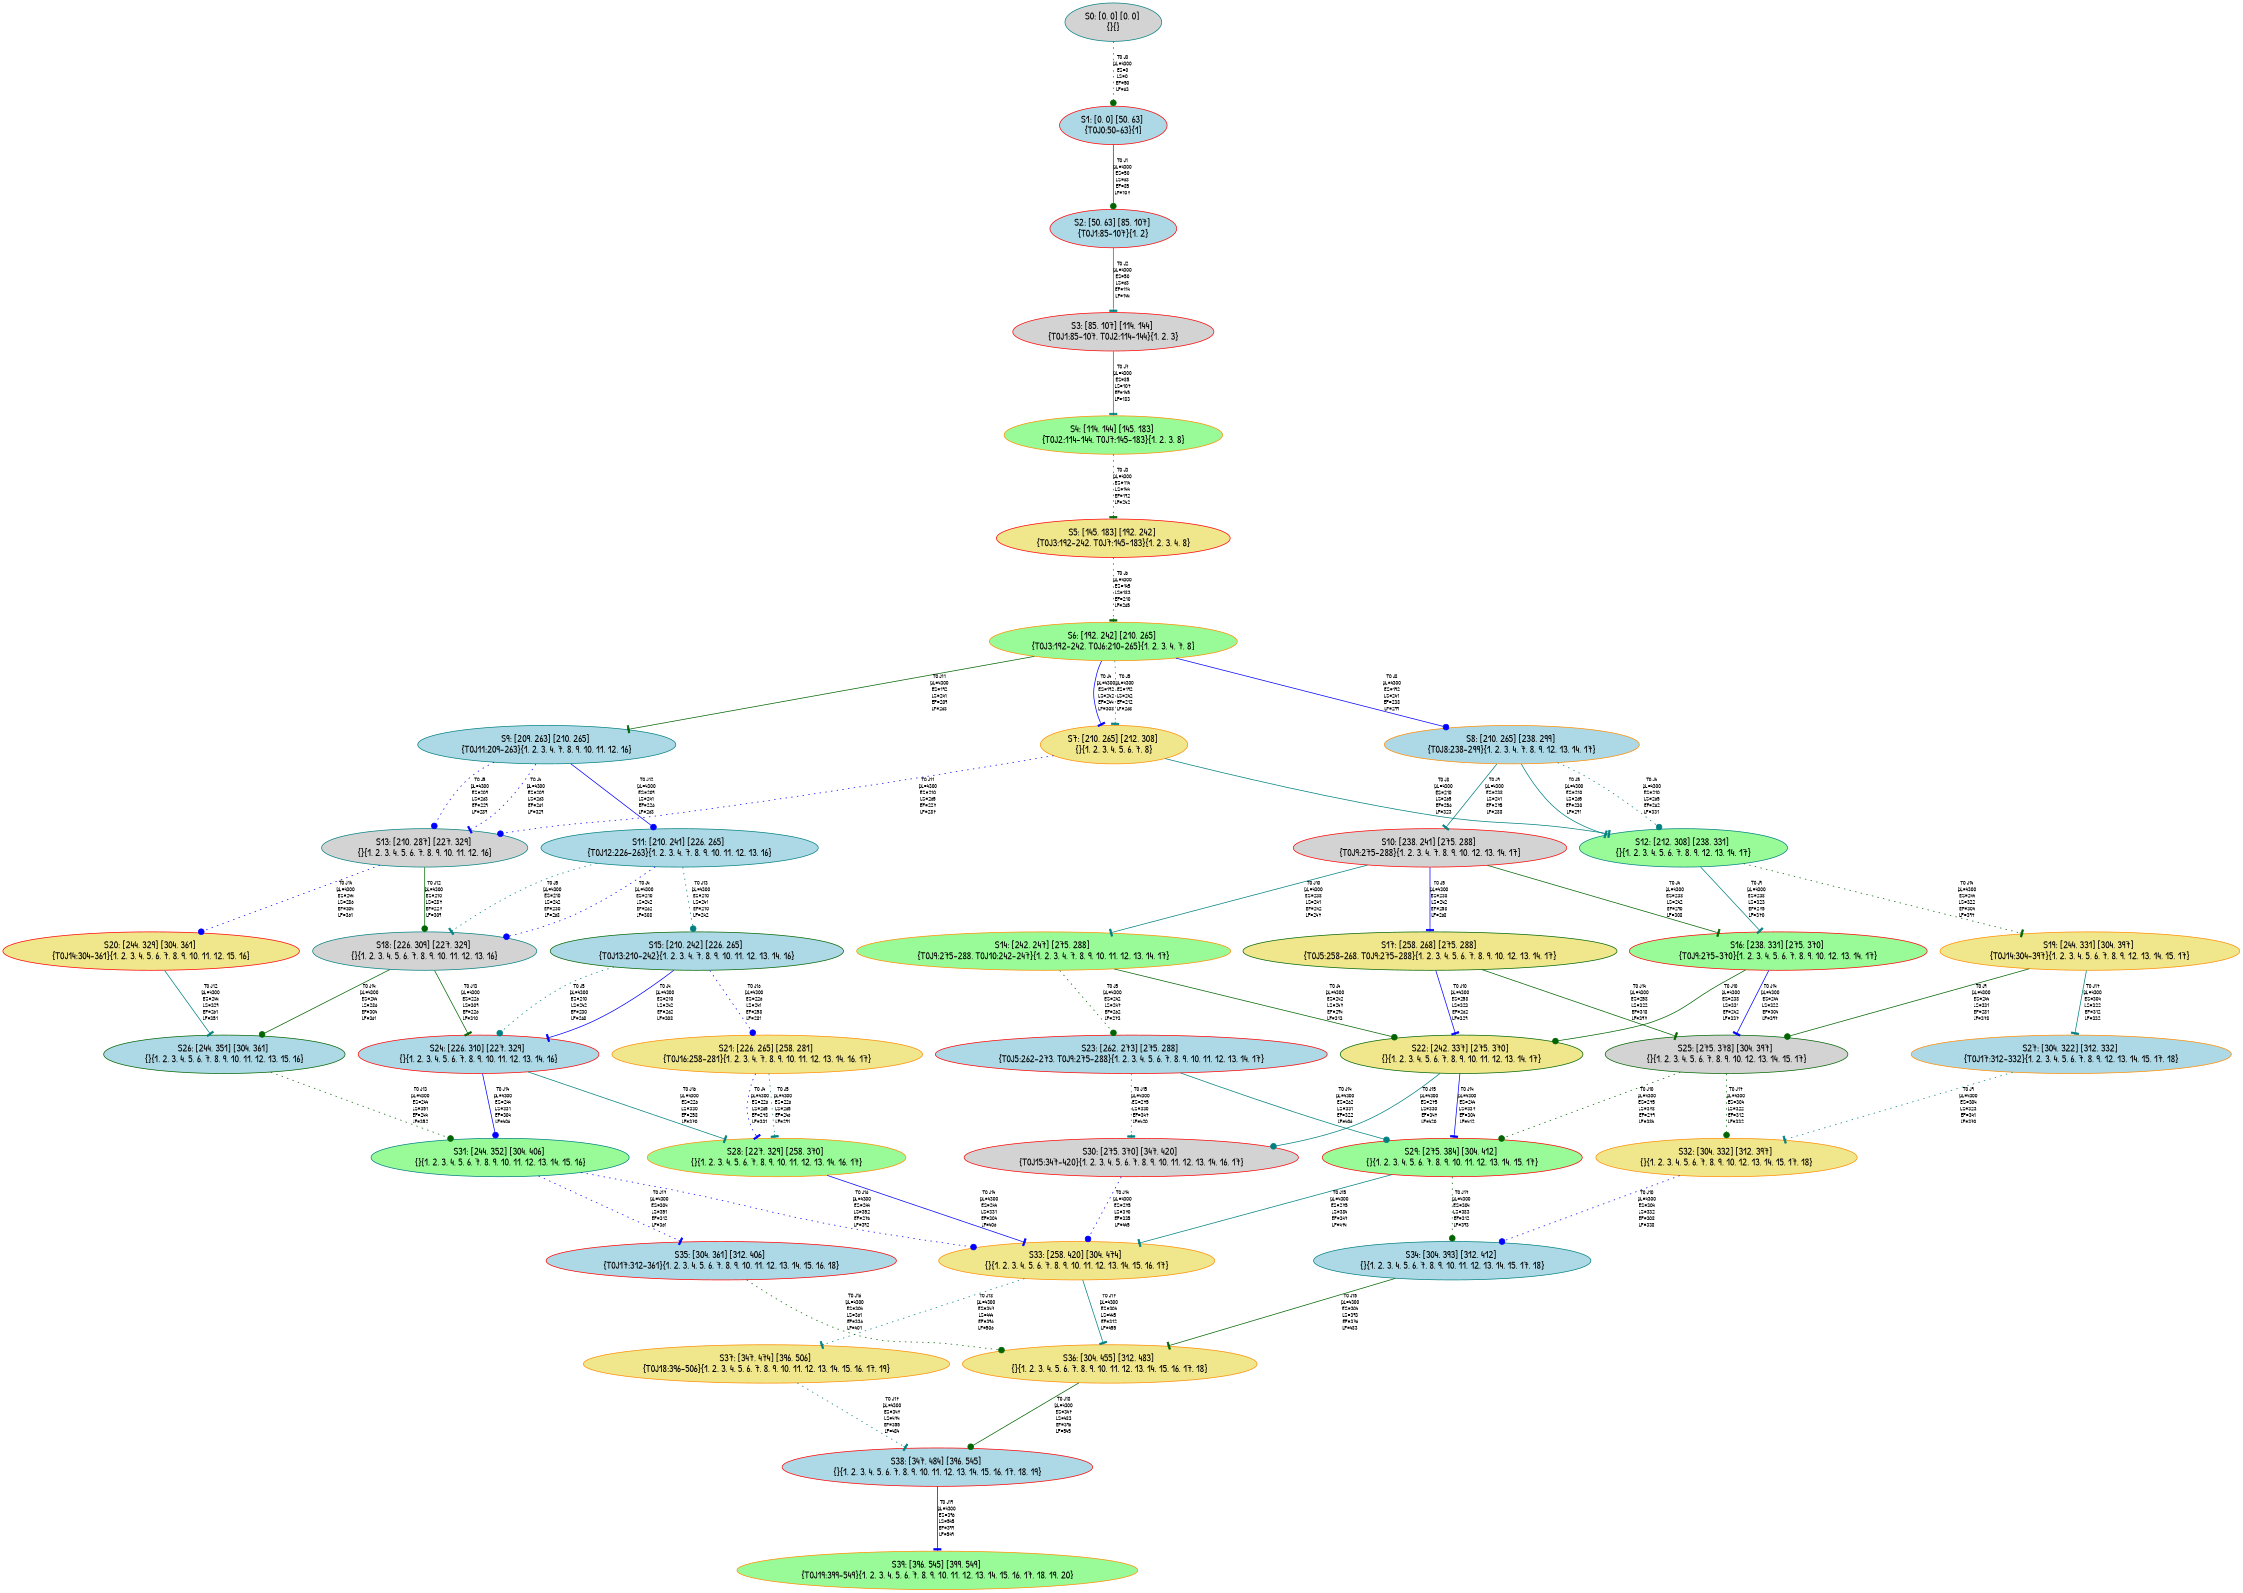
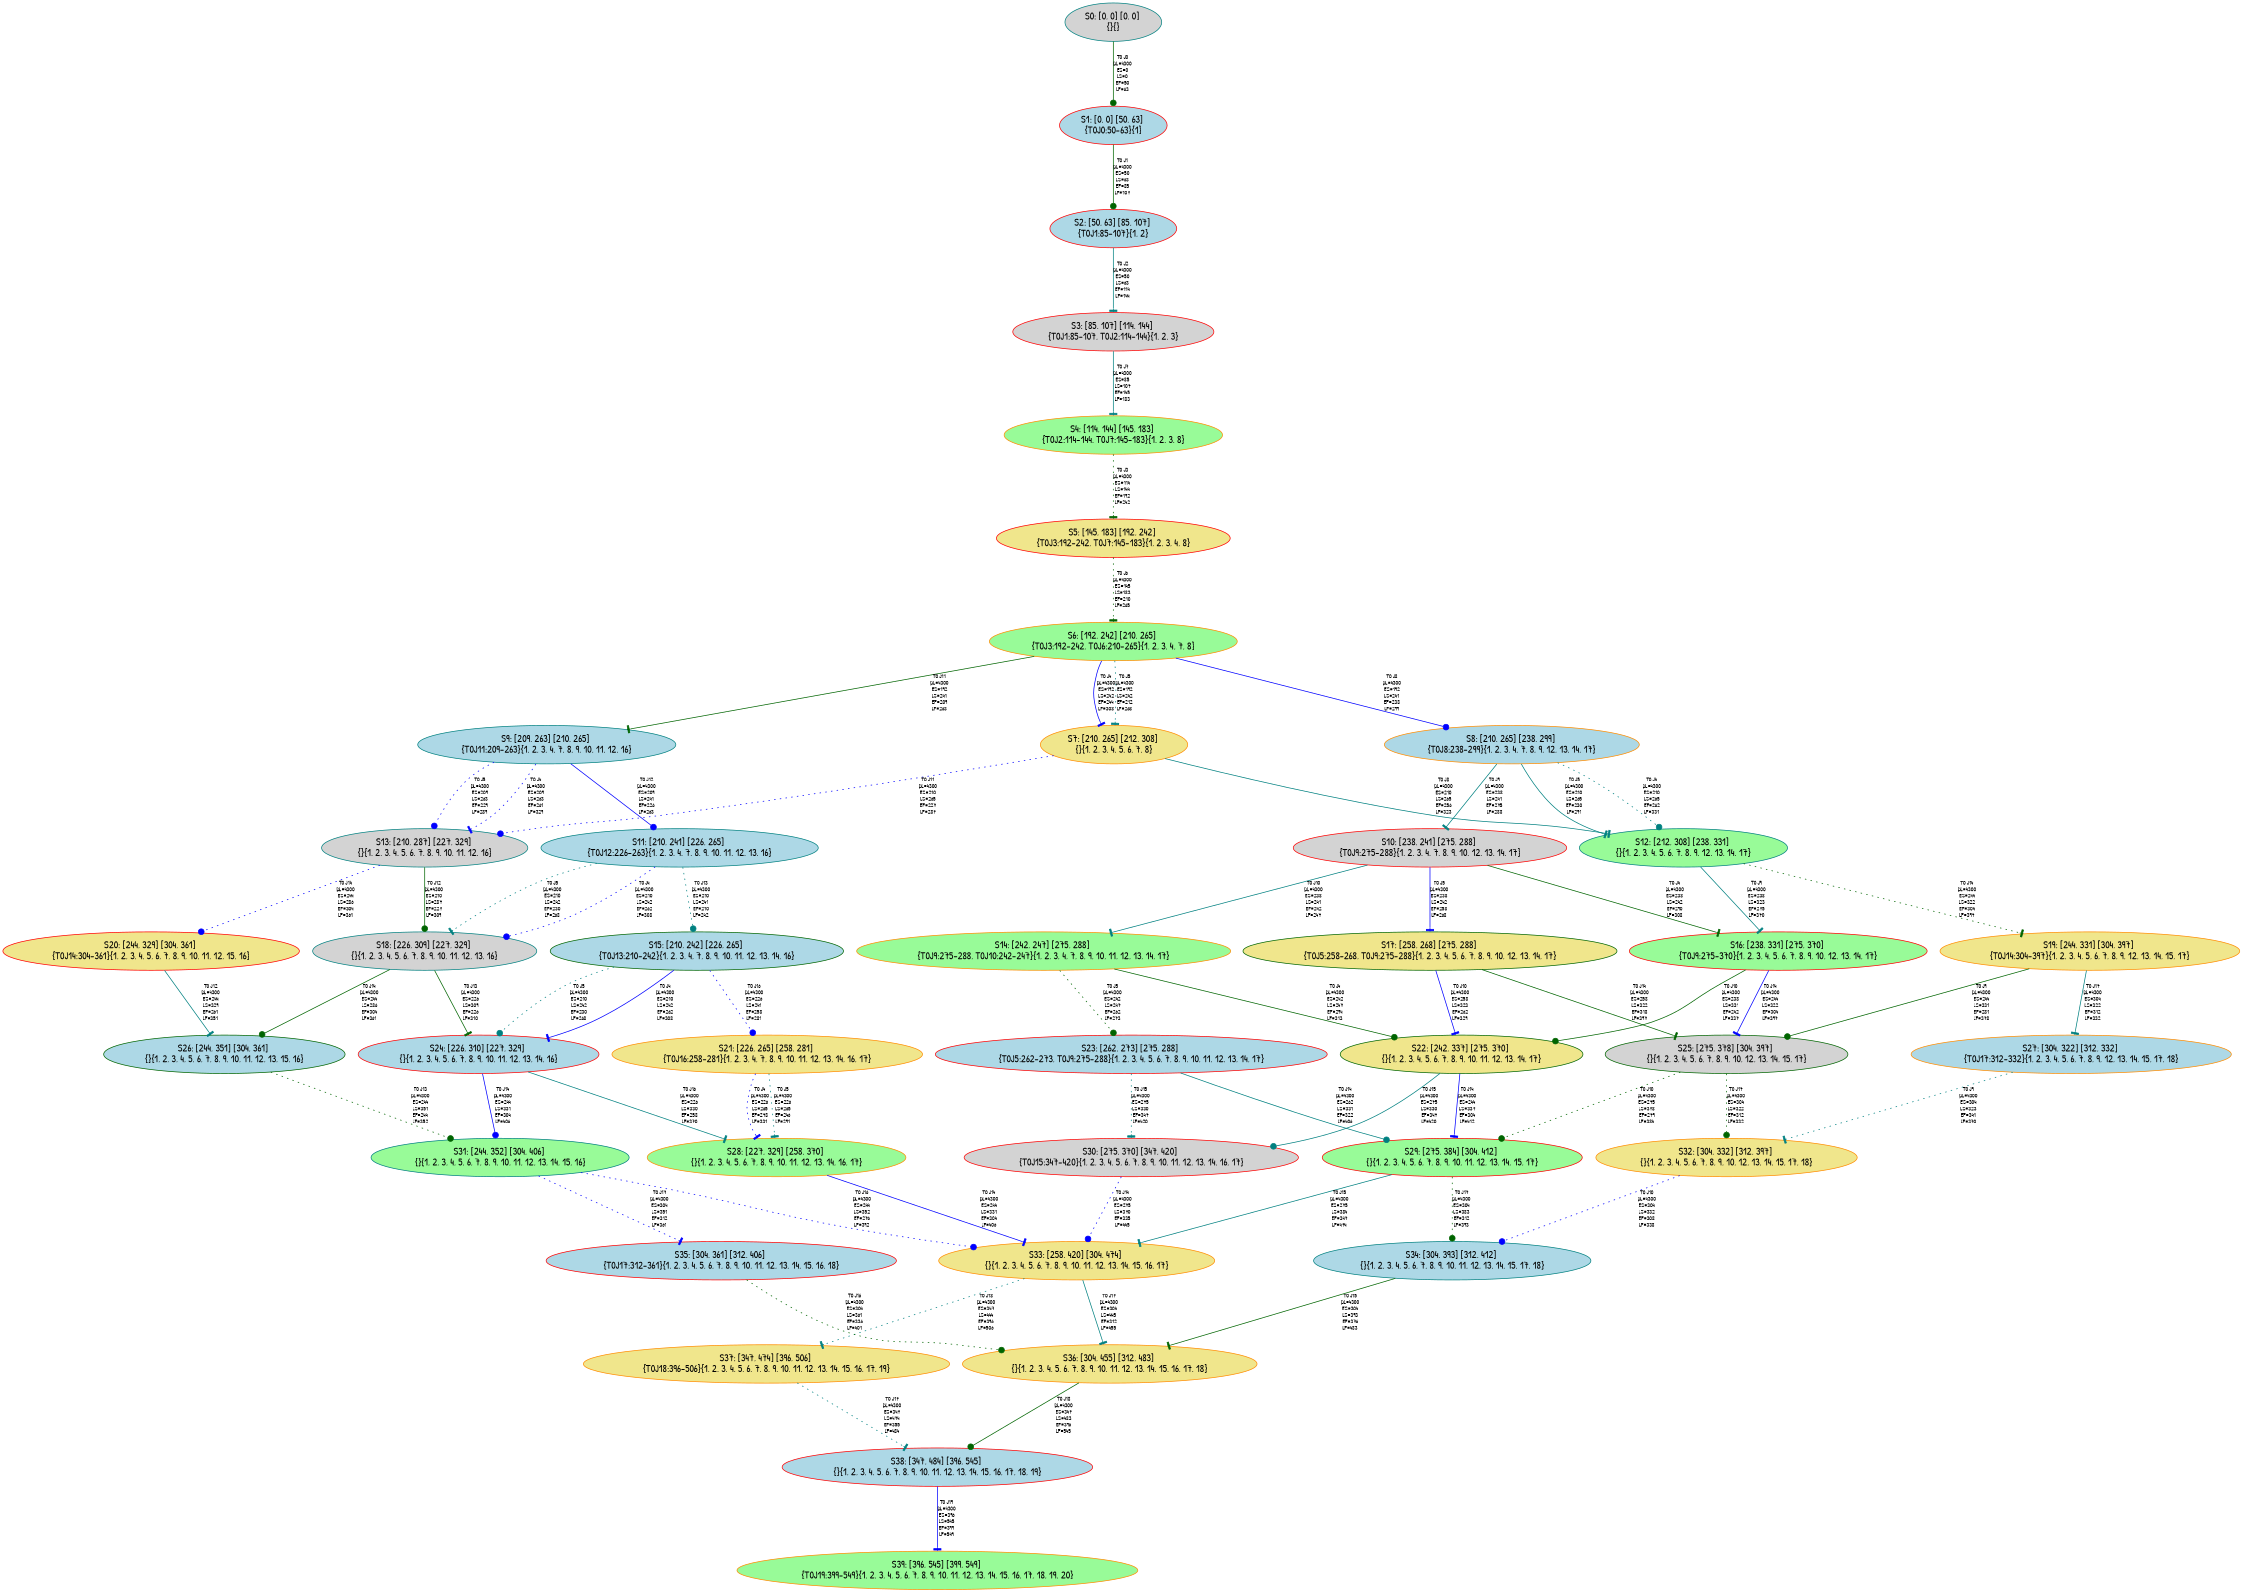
edge "S0: [0, 0] [0, 0] {}{}" -> "S1: [0, 0] [50, 63] {T0J0:50-63}{1}": style dotted -> solid
